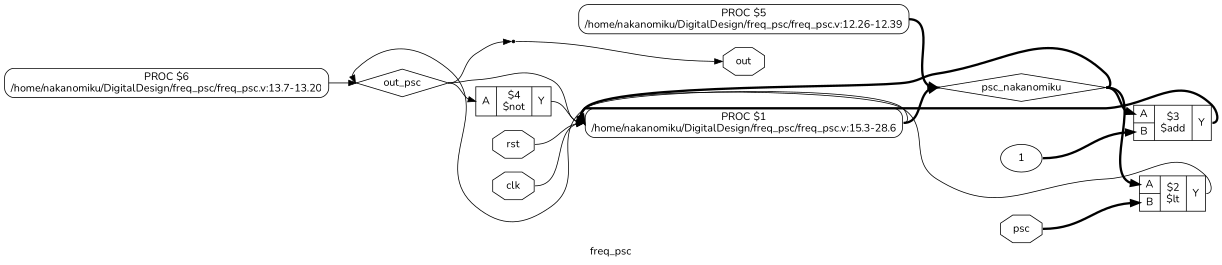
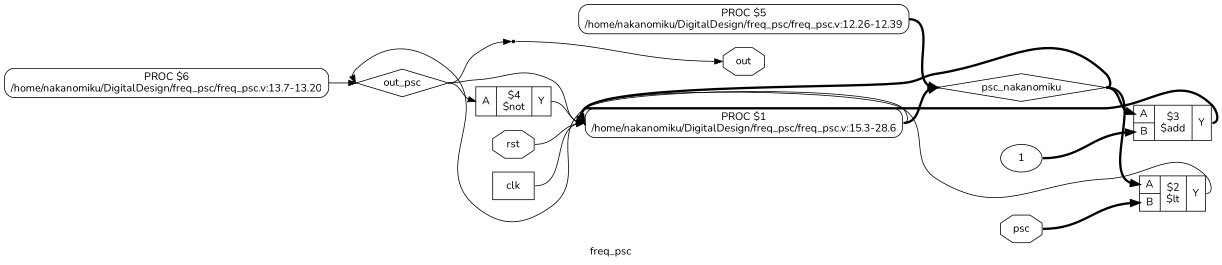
node "clk": shape octagon -> box
